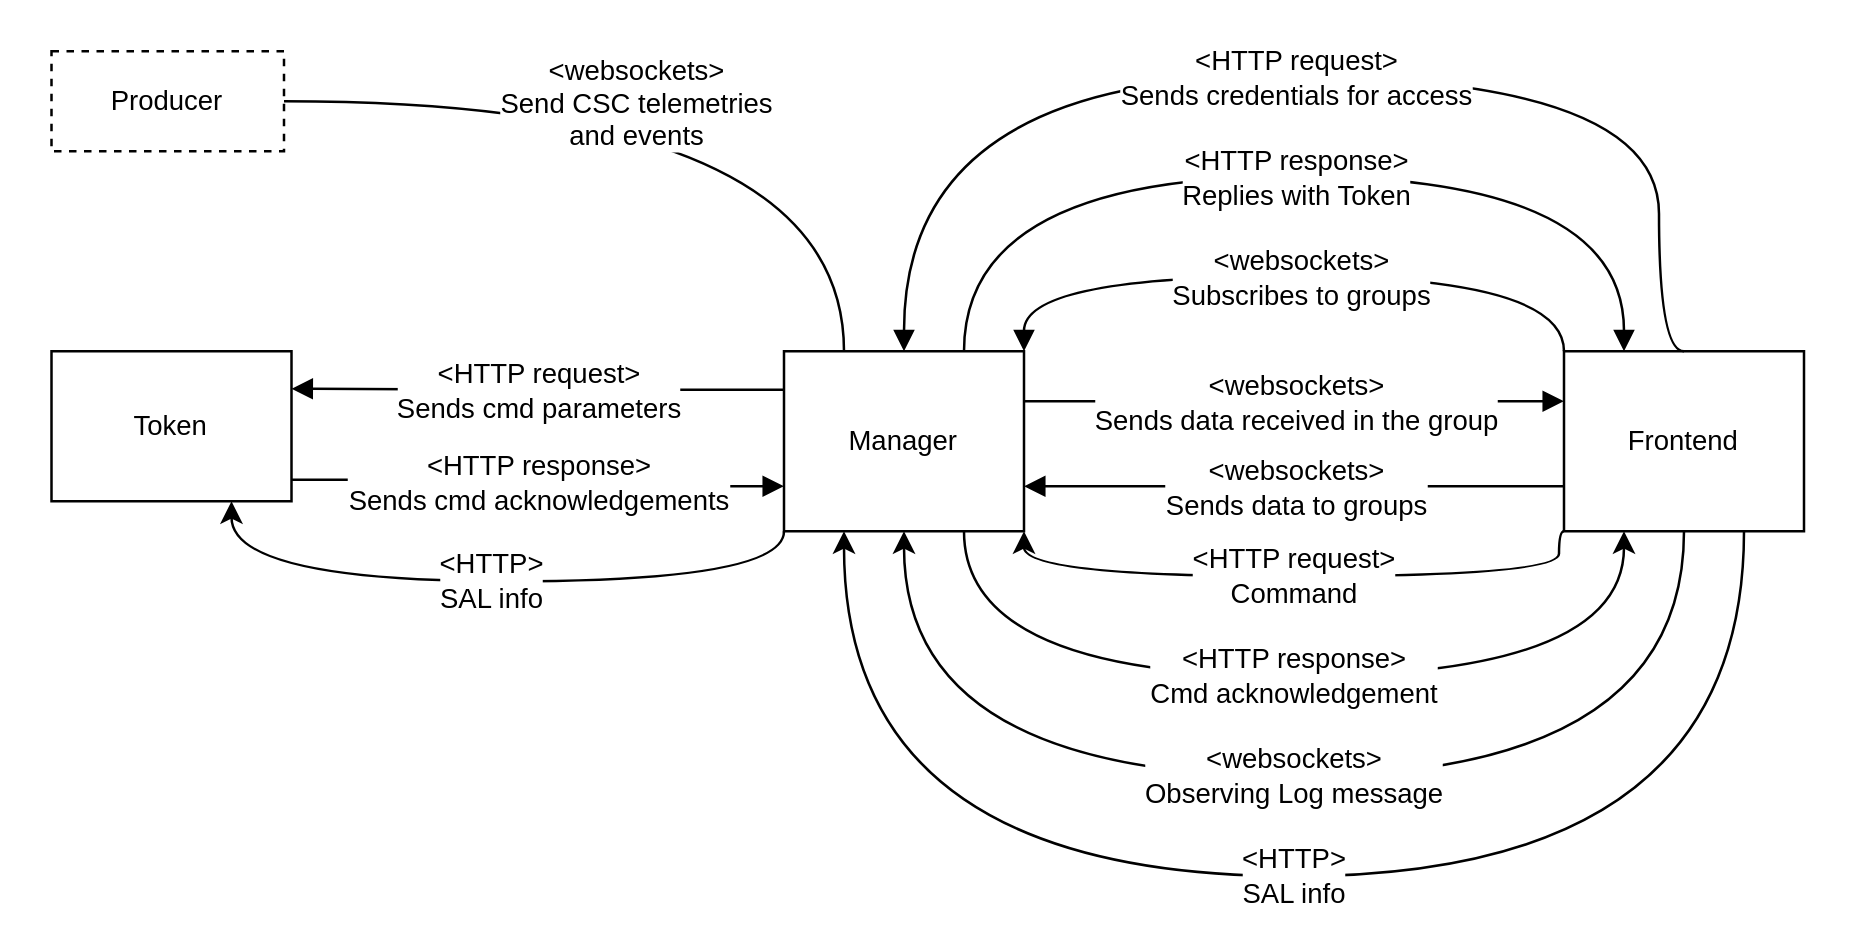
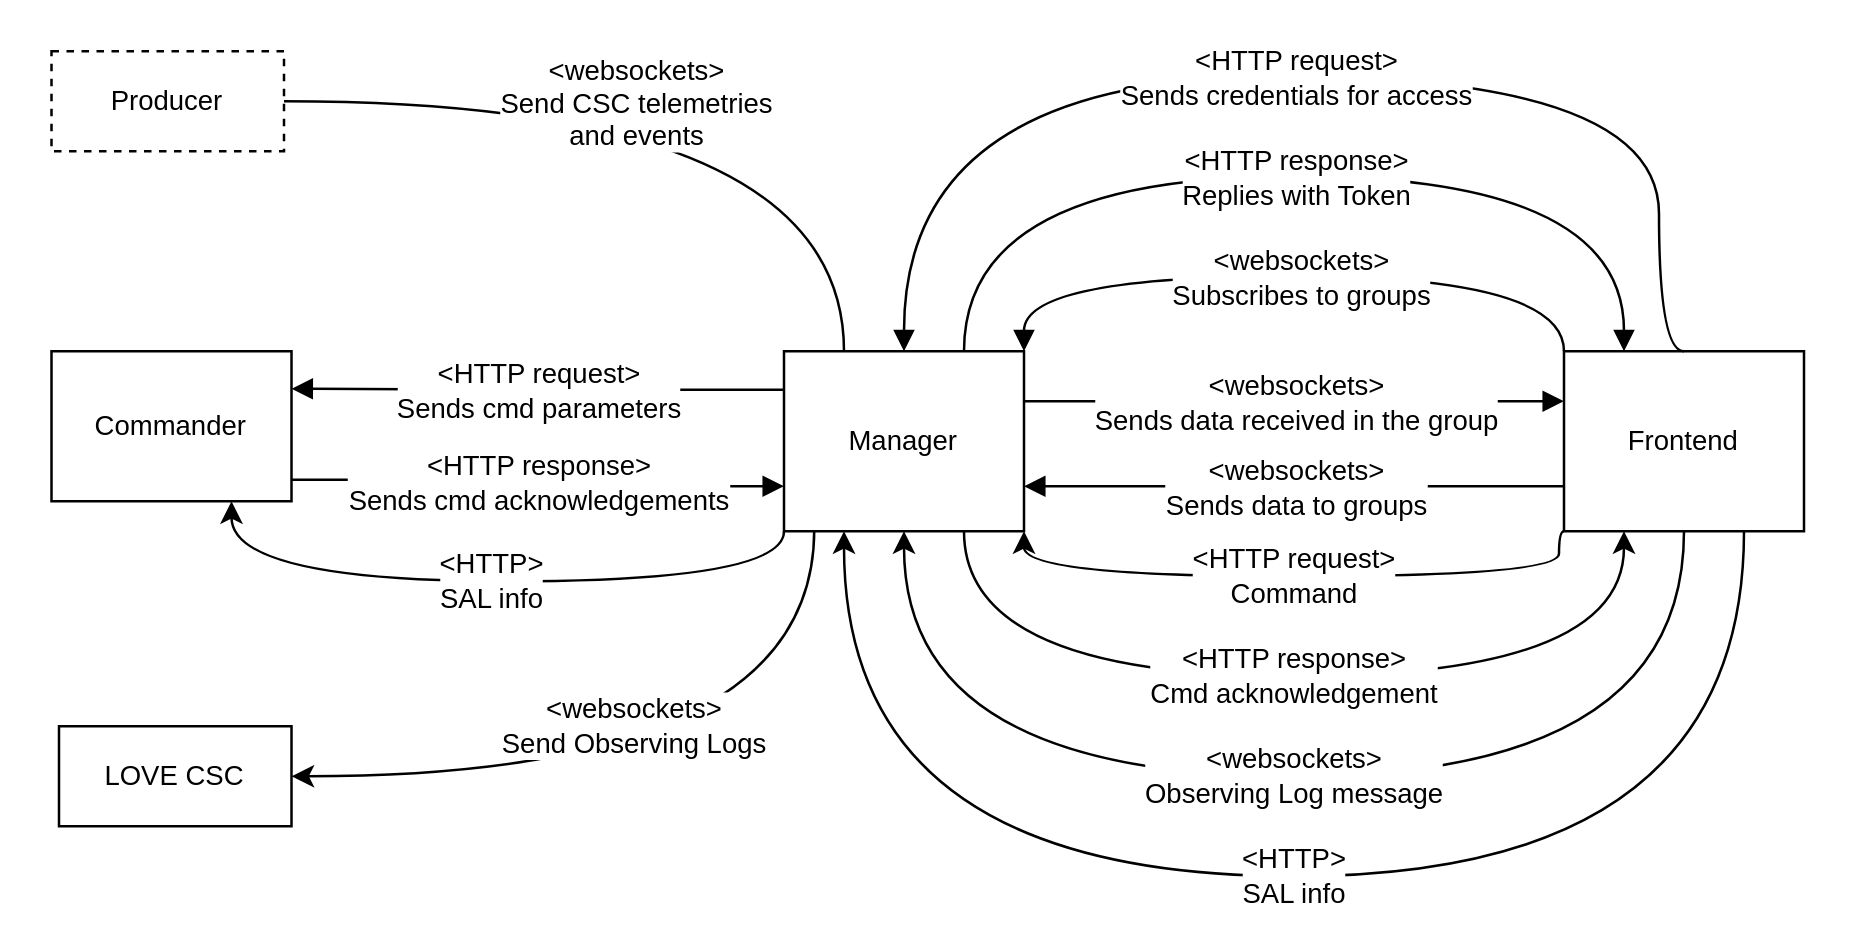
node "Token": label "Token" -> "Commander"
edge "Manager" -> "LOVE CSC": added, label "<websockets> Send Observing Logs"
node "LOVE CSC": added
